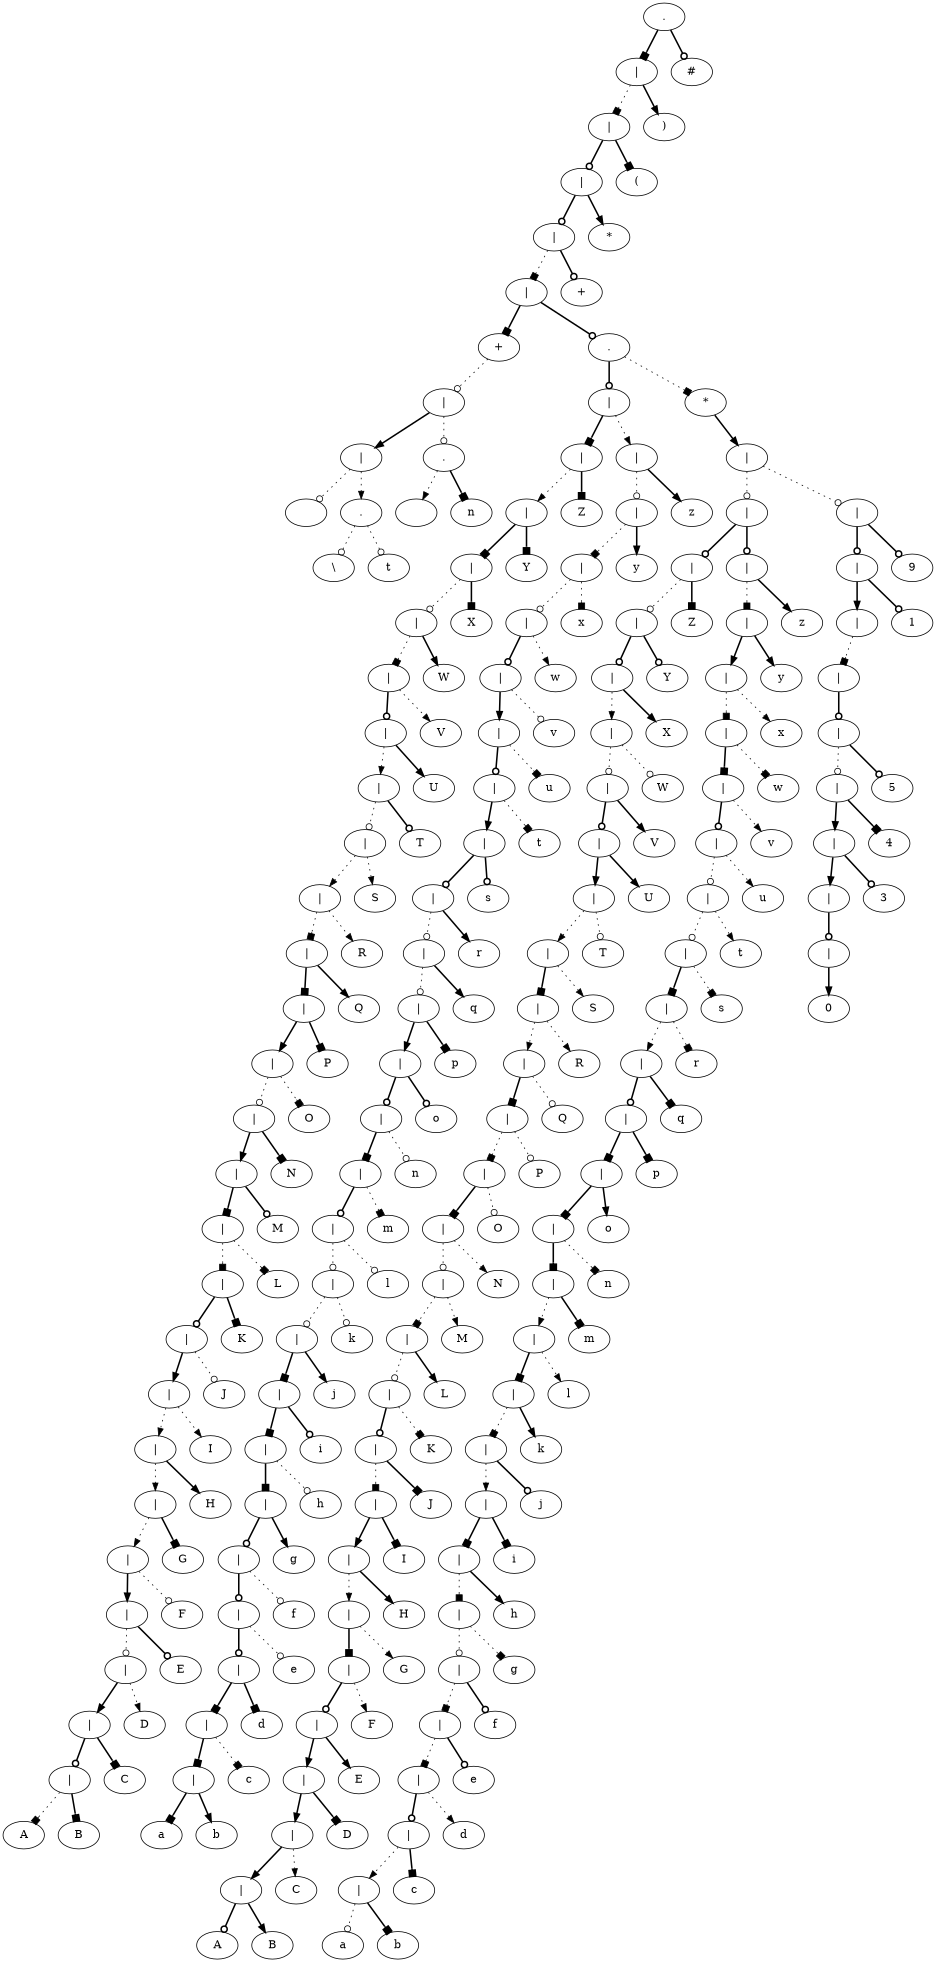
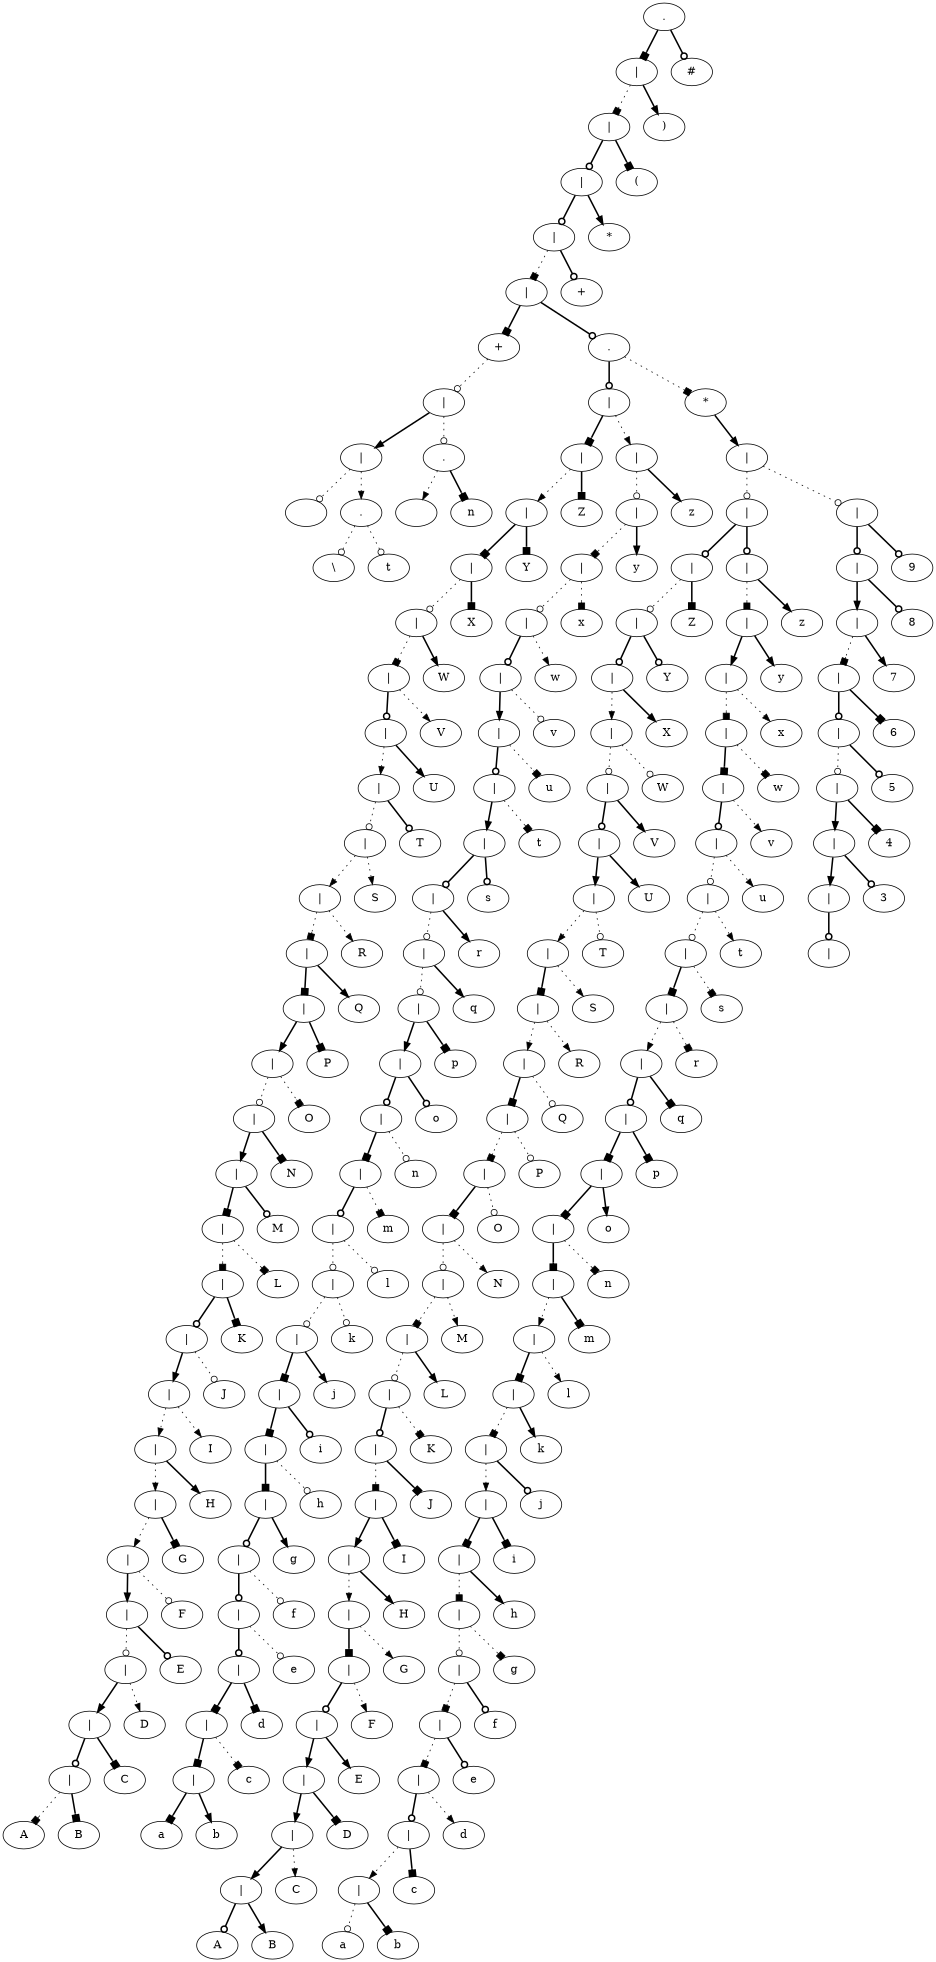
node "1": label "1" -> "8"
node "7": added
node "6": added
node "0": removed
